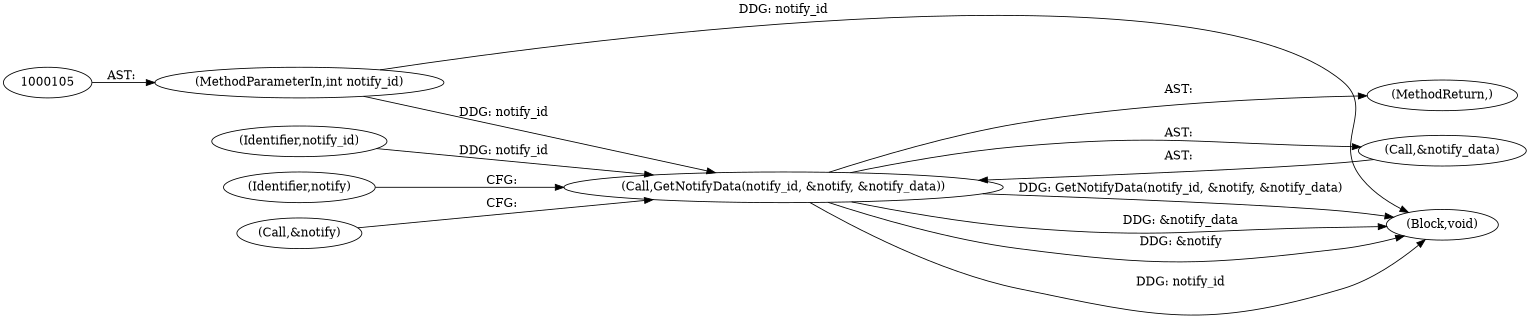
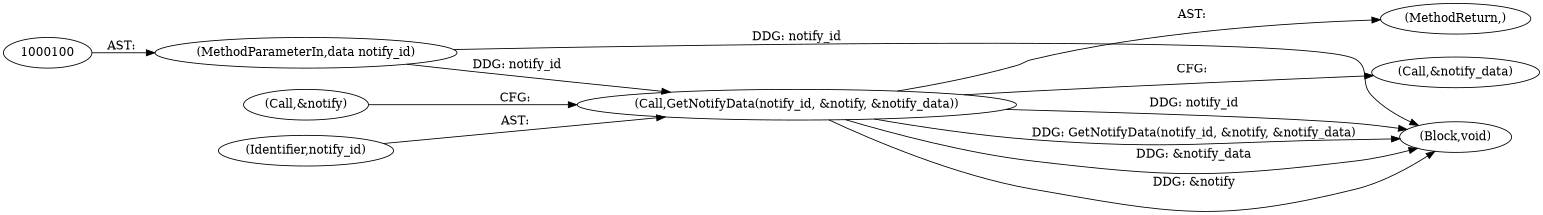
node "1000105": label "1000105" -> "1000100"
node "(MethodParameterIn,int notify_id)": label "(MethodParameterIn,int notify_id)" -> "(MethodParameterIn,data notify_id)"
edge "(Call,GetNotifyData(notify_id, &notify, &notify_data))" -> "(Call,&notify_data)": label "AST: " -> "CFG: "
edge "(Identifier,notify_id)" -> "(Call,GetNotifyData(notify_id, &notify, &notify_data))": label "DDG: notify_id" -> "AST: "
edge "(Call,&notify_data)" -> "(Call,GetNotifyData(notify_id, &notify, &notify_data))": removed, label "AST:"
node "(Identifier,notify)": removed
